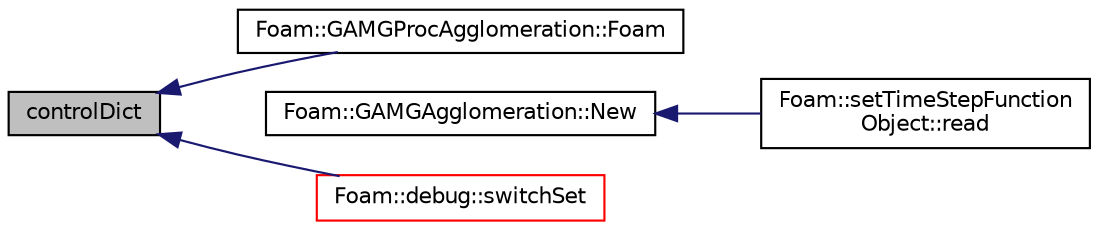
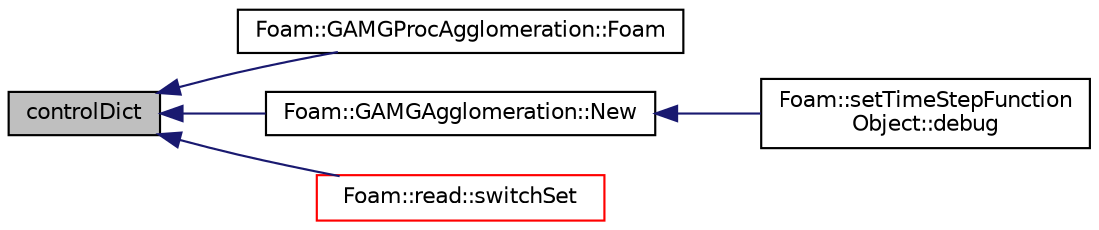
edge "Foam::GAMGAgglomeration::New" -> "controlDict": added
node "Foam::setTimeStepFunction Object::read": label "Foam::setTimeStepFunction Object::read" -> "Foam::setTimeStepFunction Object::debug"
node "Foam::debug::switchSet": label "Foam::debug::switchSet" -> "Foam::read::switchSet"
